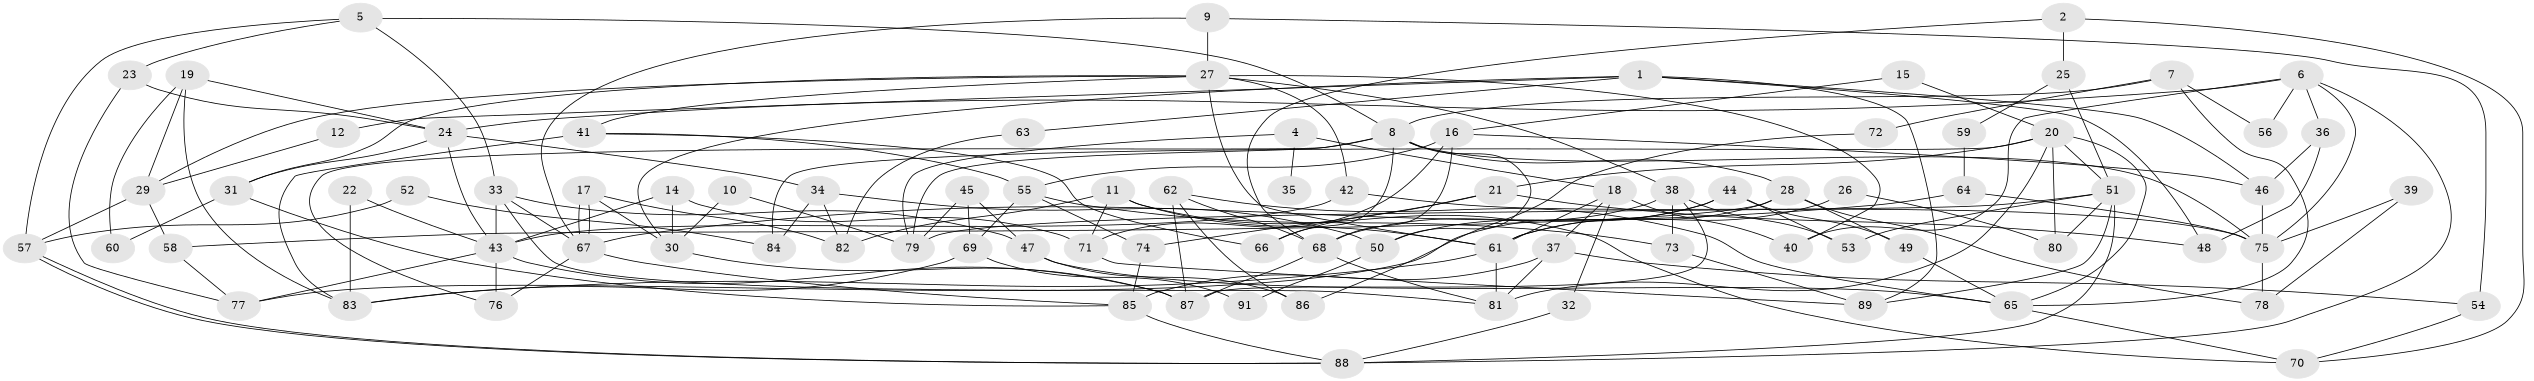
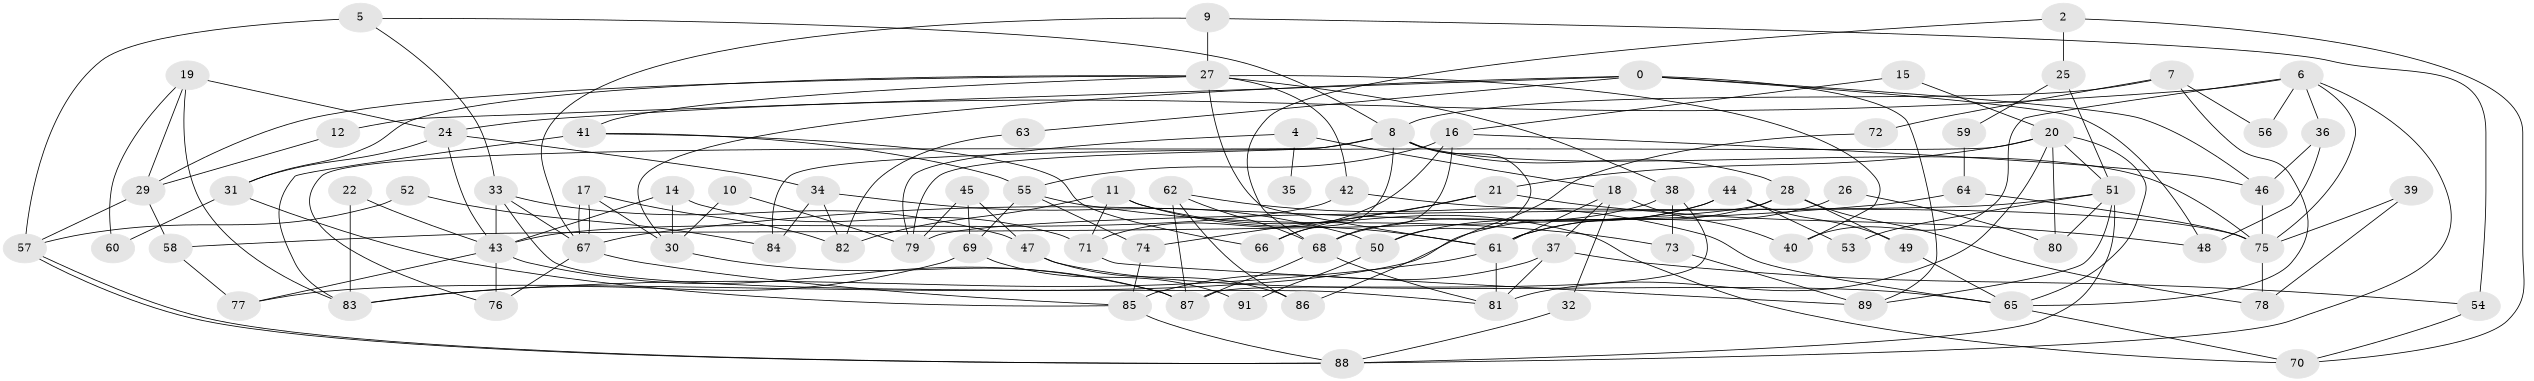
node "23": removed
node "1": label "1" -> "0"
edge "38" -- "53": removed
